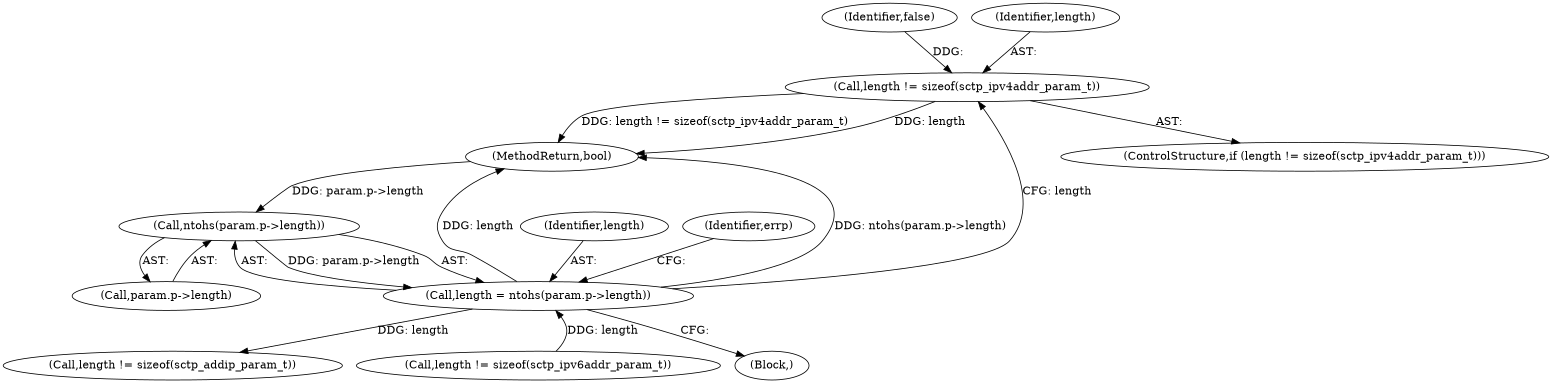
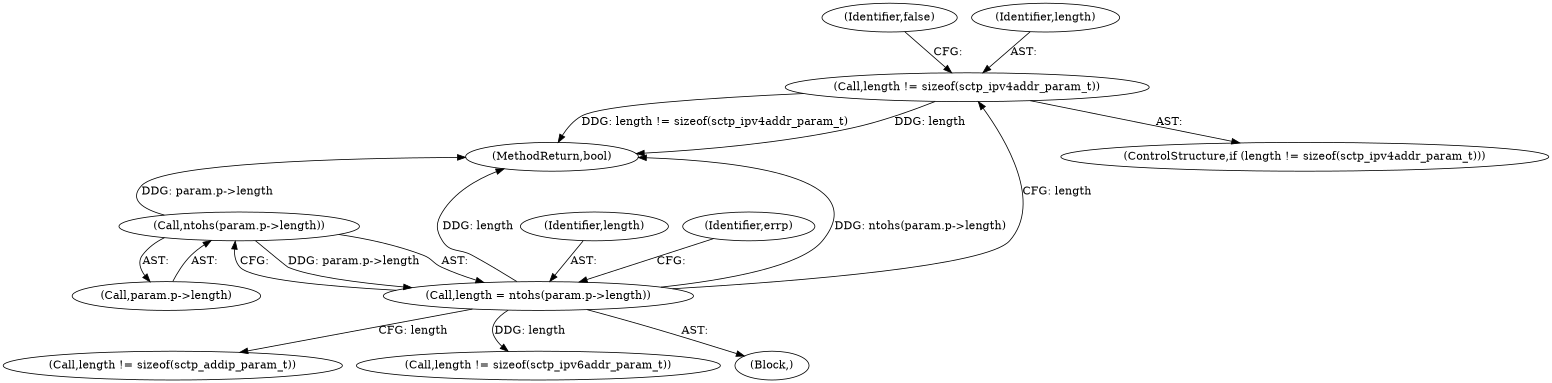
edge "(Identifier,false)" -> "(Call,length != sizeof(sctp_ipv4addr_param_t))": label "DDG: " -> "CFG: "
edge "(MethodReturn,bool)" -> "(Call,ntohs(param.p->length))": reversed
edge "(Call,length = ntohs(param.p->length))" -> "(Call,ntohs(param.p->length))": label "AST: " -> "CFG: "
edge "(Call,length = ntohs(param.p->length))" -> "(Call,length != sizeof(sctp_addip_param_t))": label "DDG: length" -> "CFG: length"
edge "(Call,length = ntohs(param.p->length))" -> "(Block,)": label "CFG: " -> "AST: "
edge "(Call,length != sizeof(sctp_ipv6addr_param_t))" -> "(Call,length = ntohs(param.p->length))": reversed
